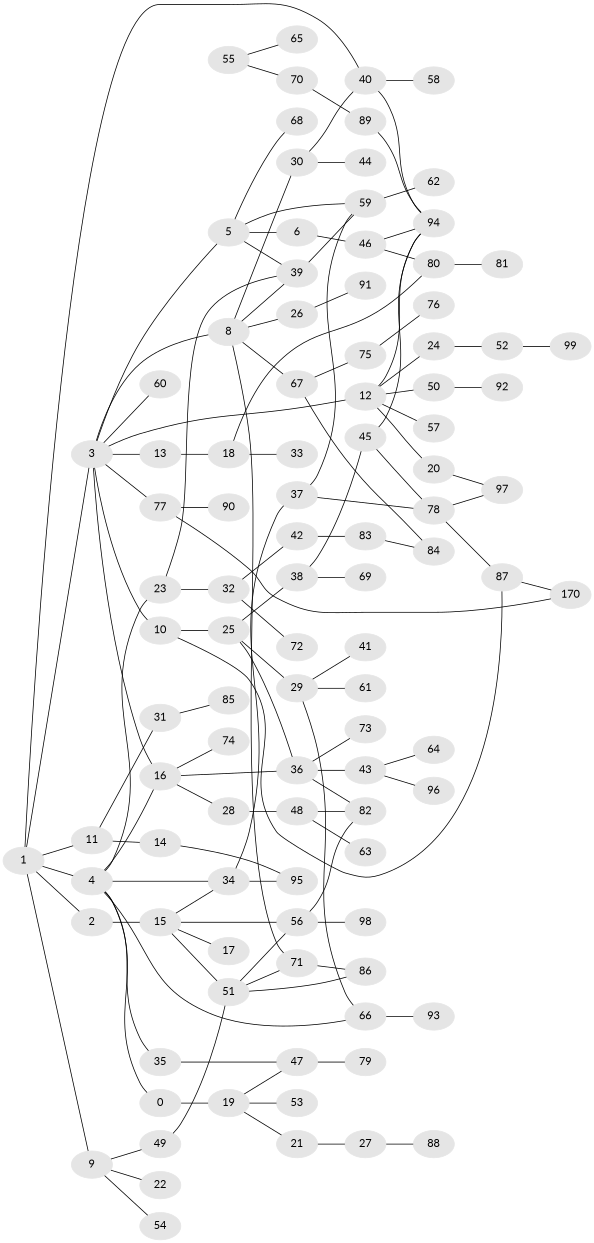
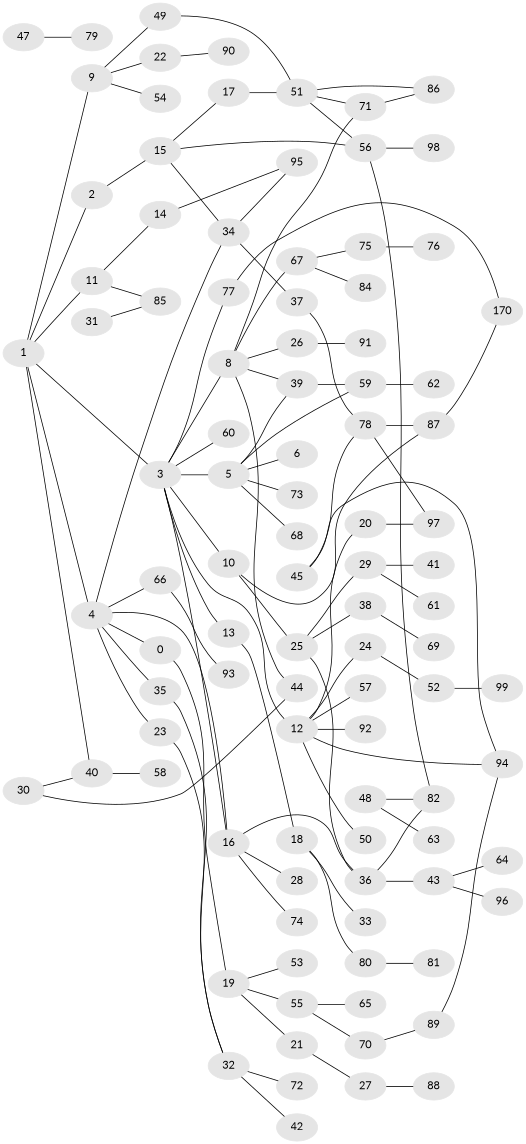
edge "40" -- "94": removed
node "46": removed
edge "30" -- "8": now "44" -- "8"
edge "59" -- "37": removed
edge "50" -- "92": now "12" -- "92"
edge "39" -- "23": removed
edge "77" -- "90": now "22" -- "90"
edge "45" -- "38": removed
node "83": removed
edge "73" -- "36": now "73" -- "5"
edge "31" -- "11": now "85" -- "11"
edge "28" -- "48": removed
edge "29" -- "66": removed
edge "15" -- "51": now "17" -- "51"
edge "35" -- "47": now "35" -- "32"
edge "47" -- "19": now "55" -- "19"
